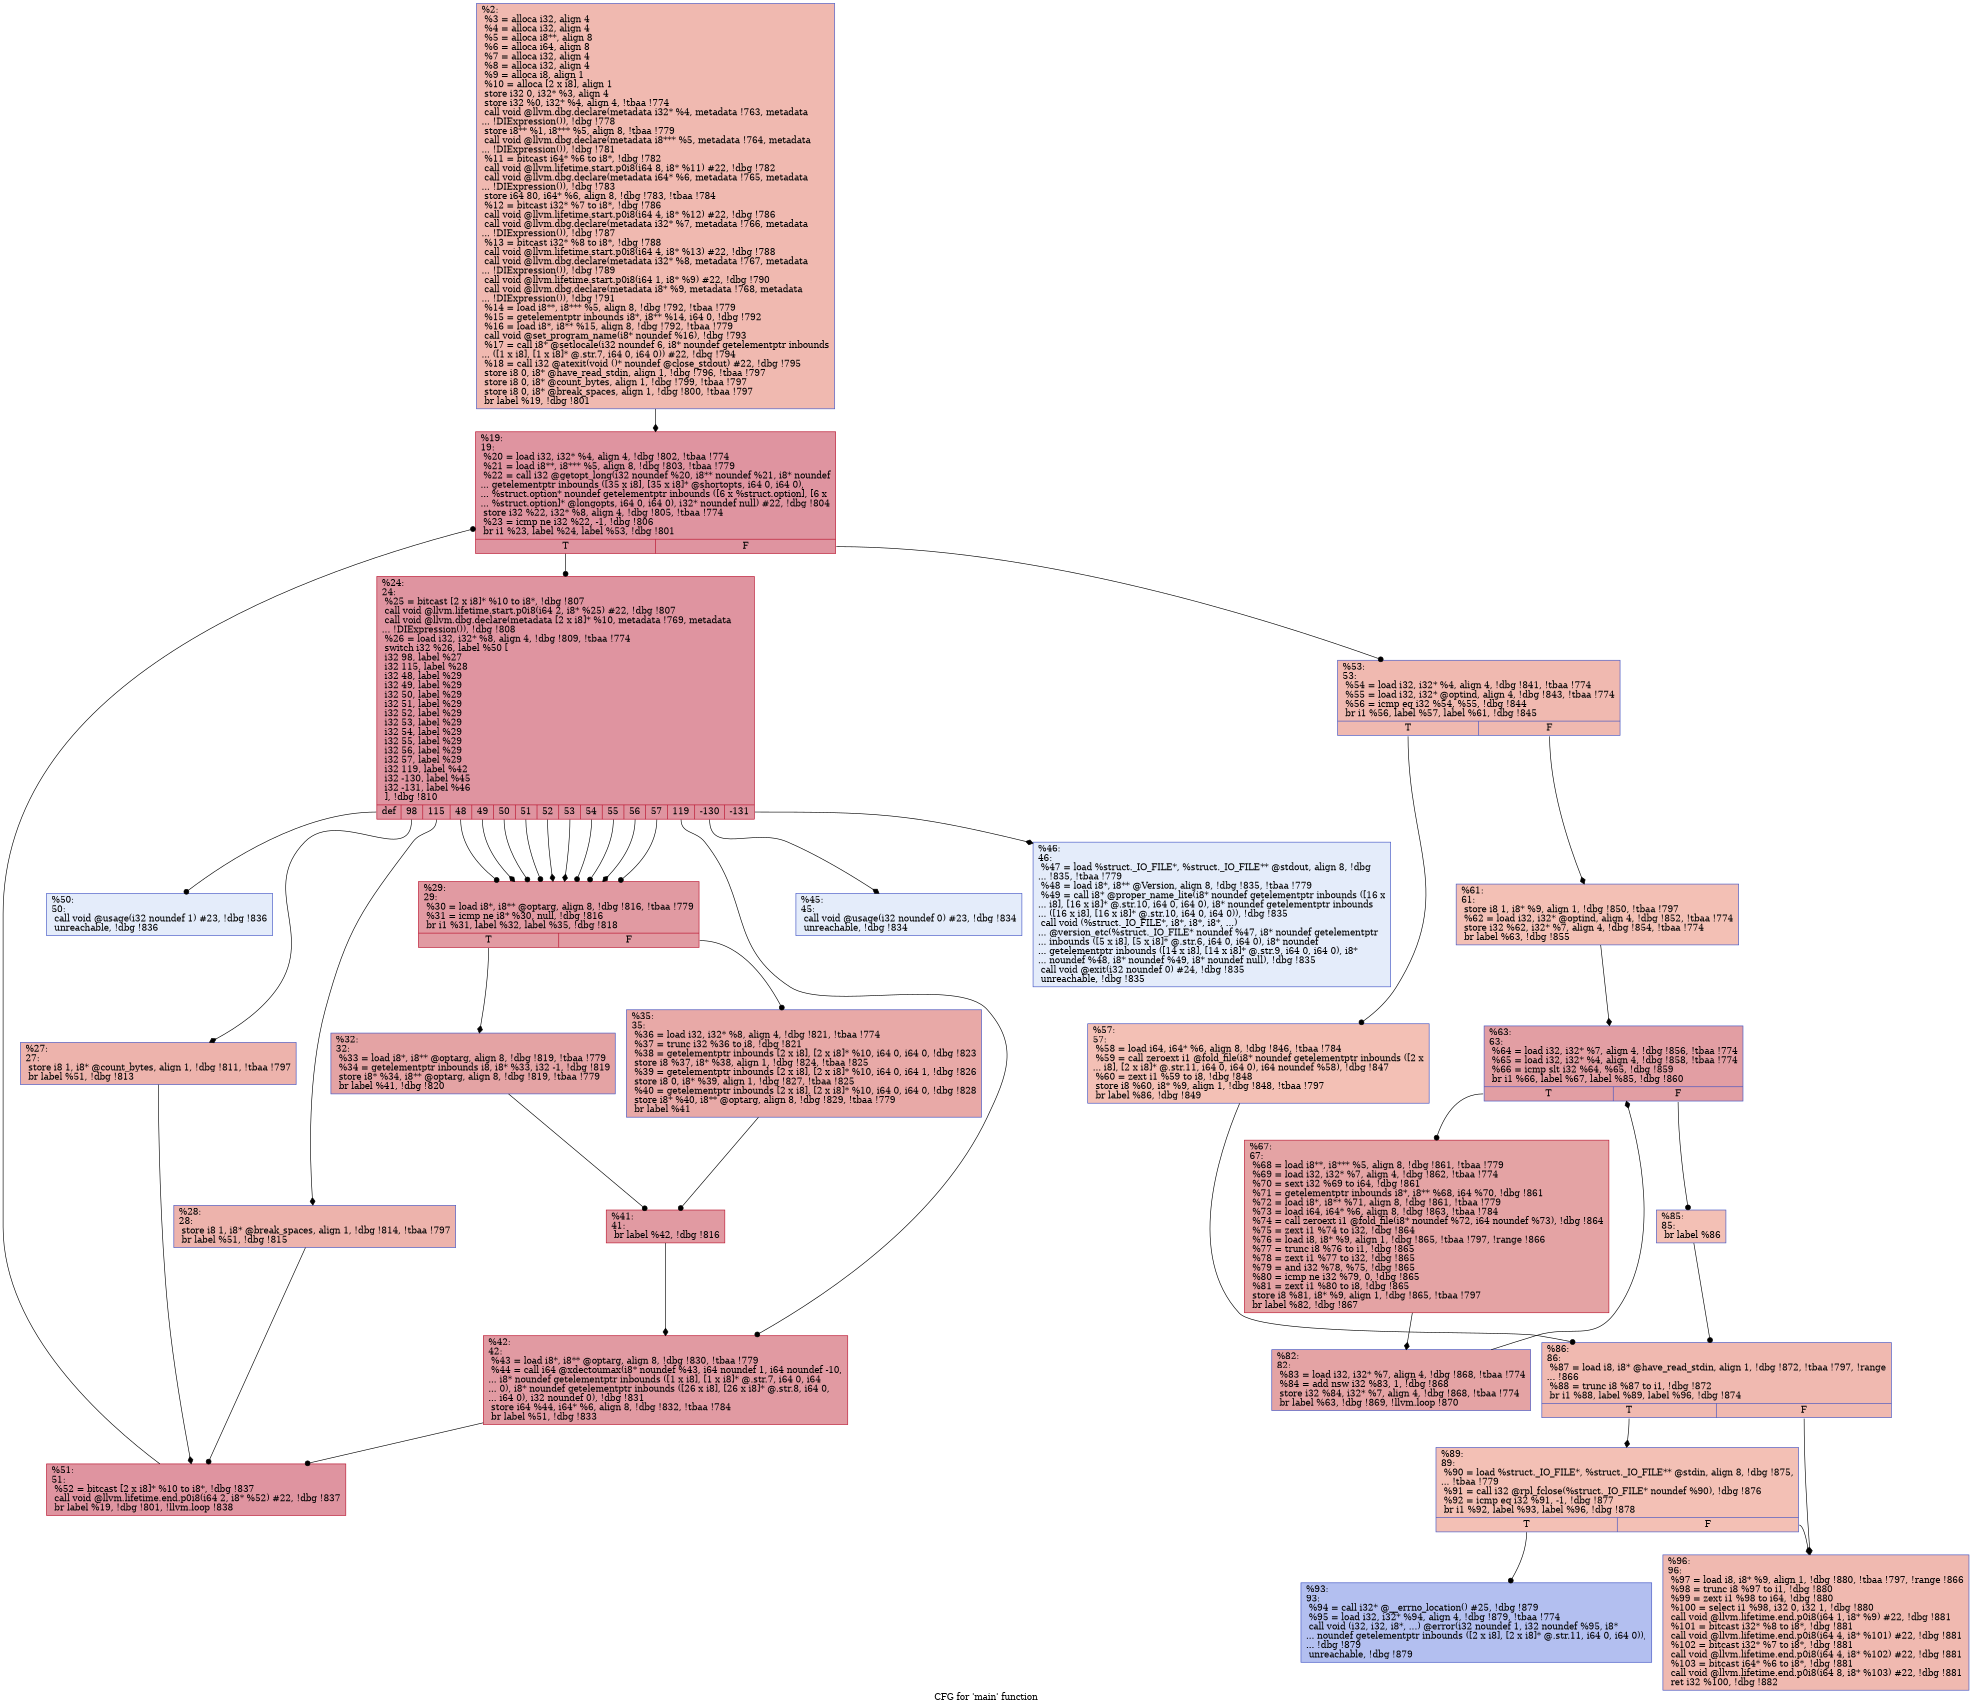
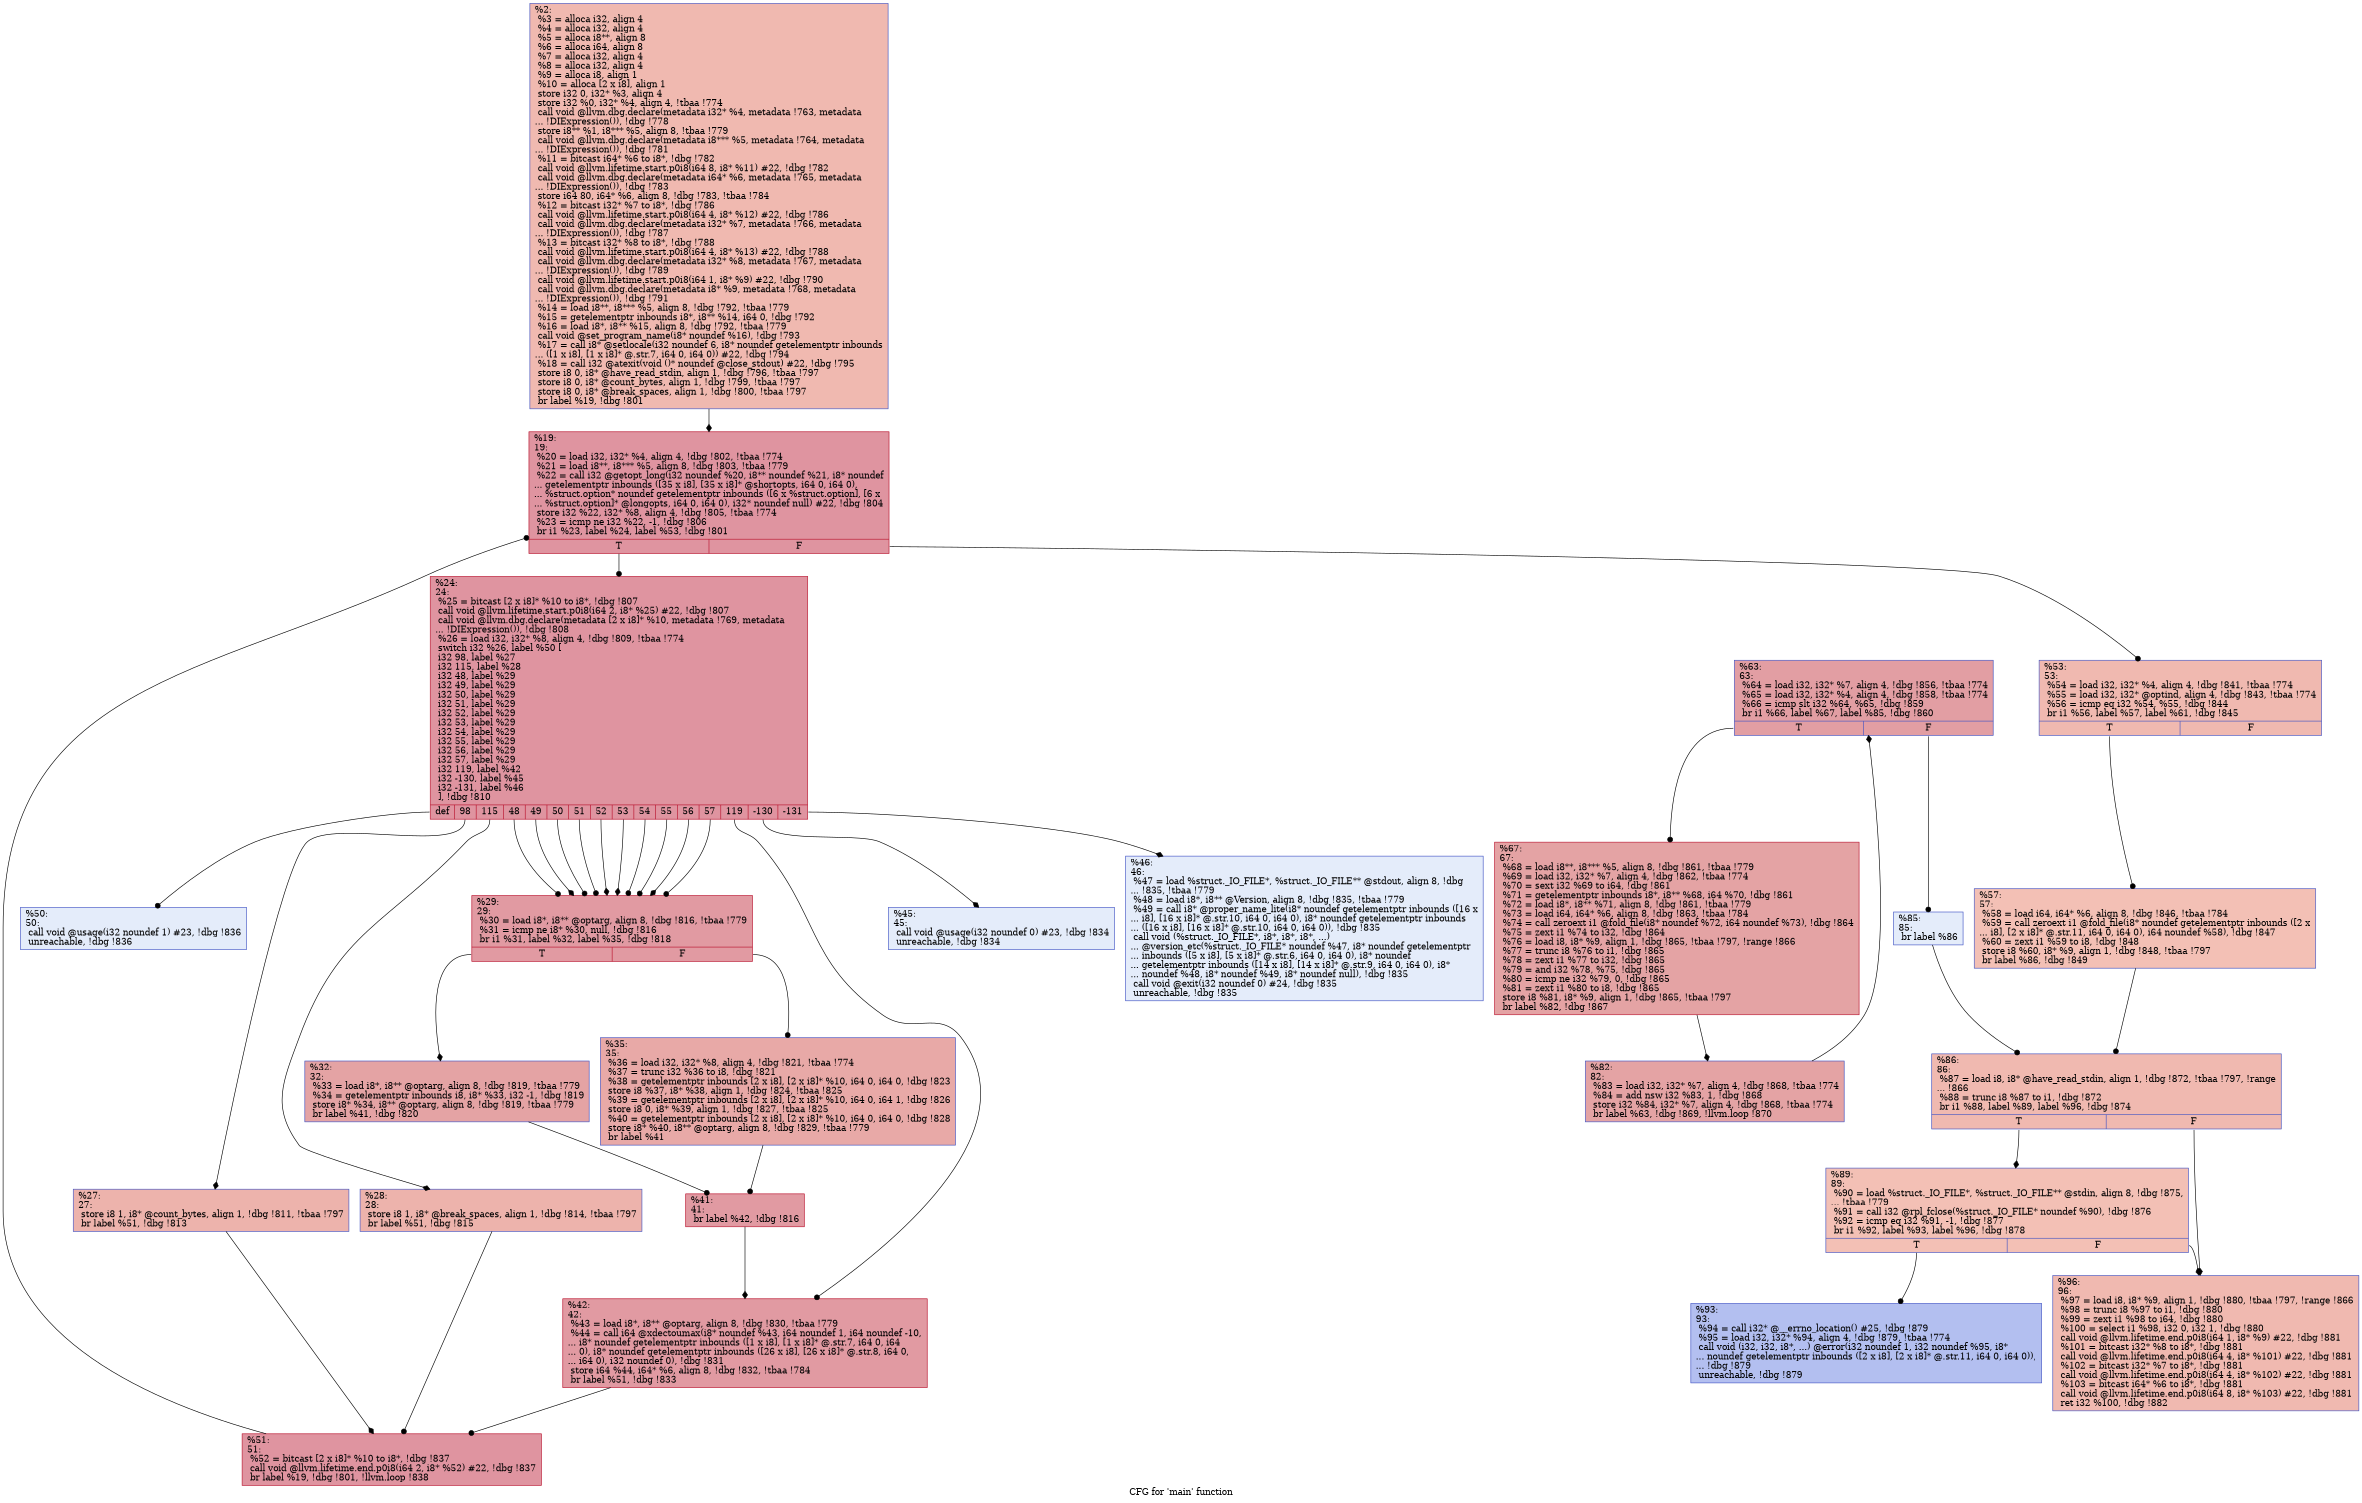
node "%61:": removed
node "%85:": fillcolor #e5705870 -> #c1d4f470
